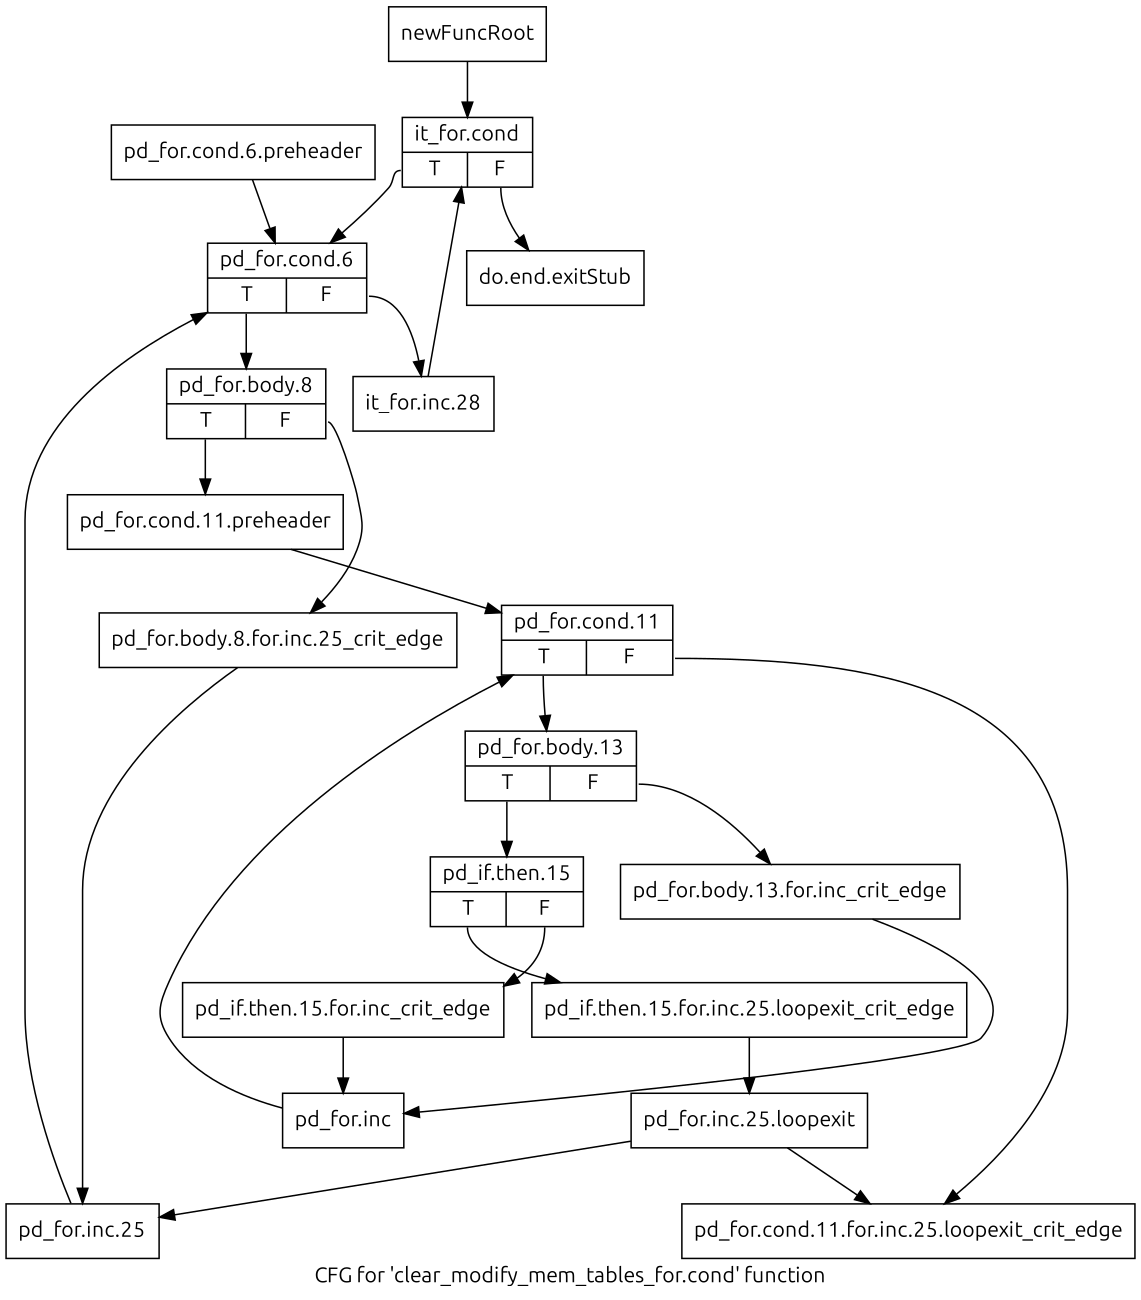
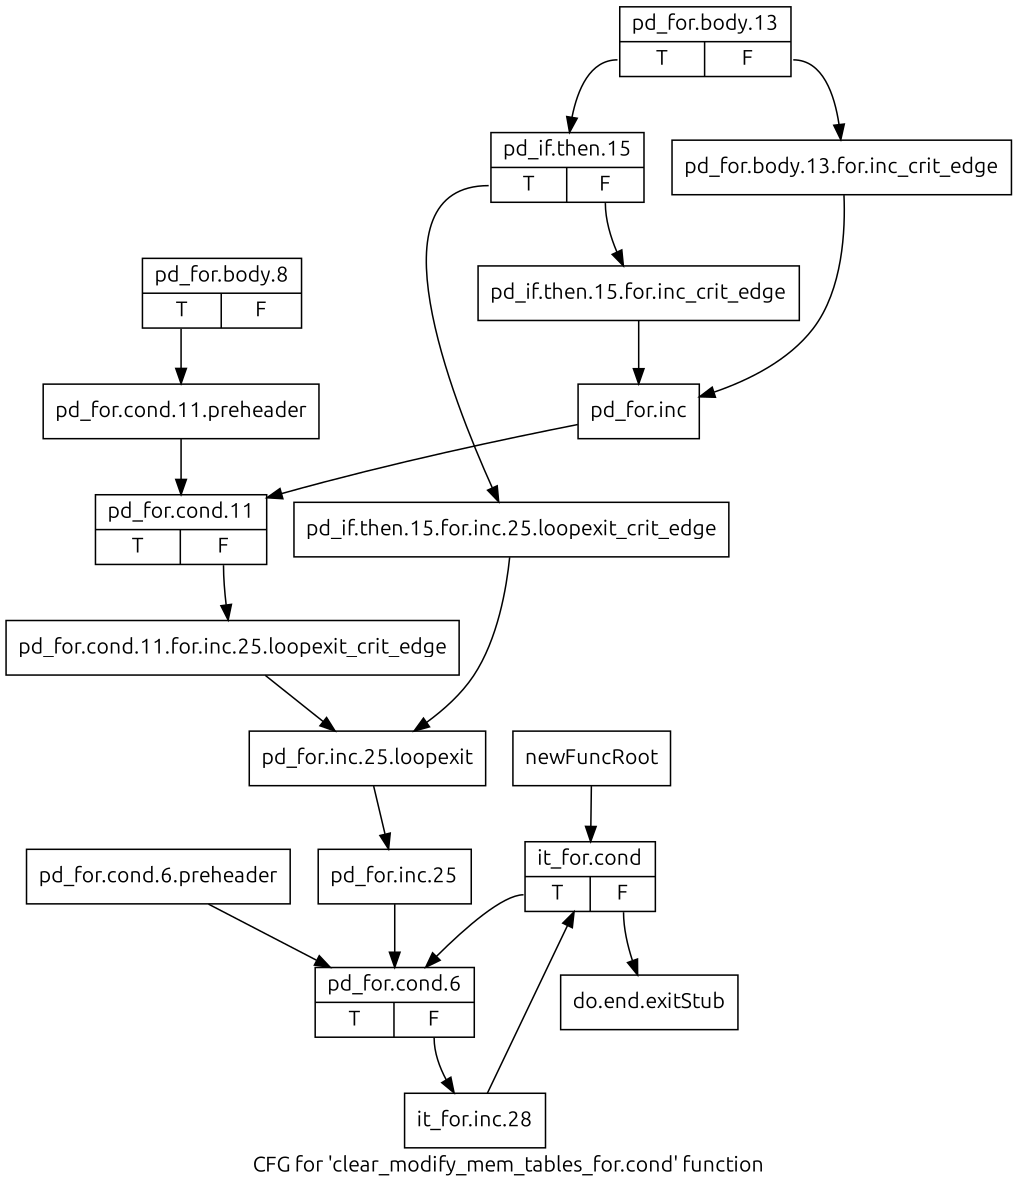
edge "pd_for.cond.6" -> "pd_for.body.8": removed
node "pd_for.body.8.for.inc.25_crit_edge": removed
edge "pd_for.cond.11" -> "pd_for.body.13": removed
edge "pd_for.inc.25.loopexit" -> "pd_for.cond.11.for.inc.25.loopexit_crit_edge": reversed
